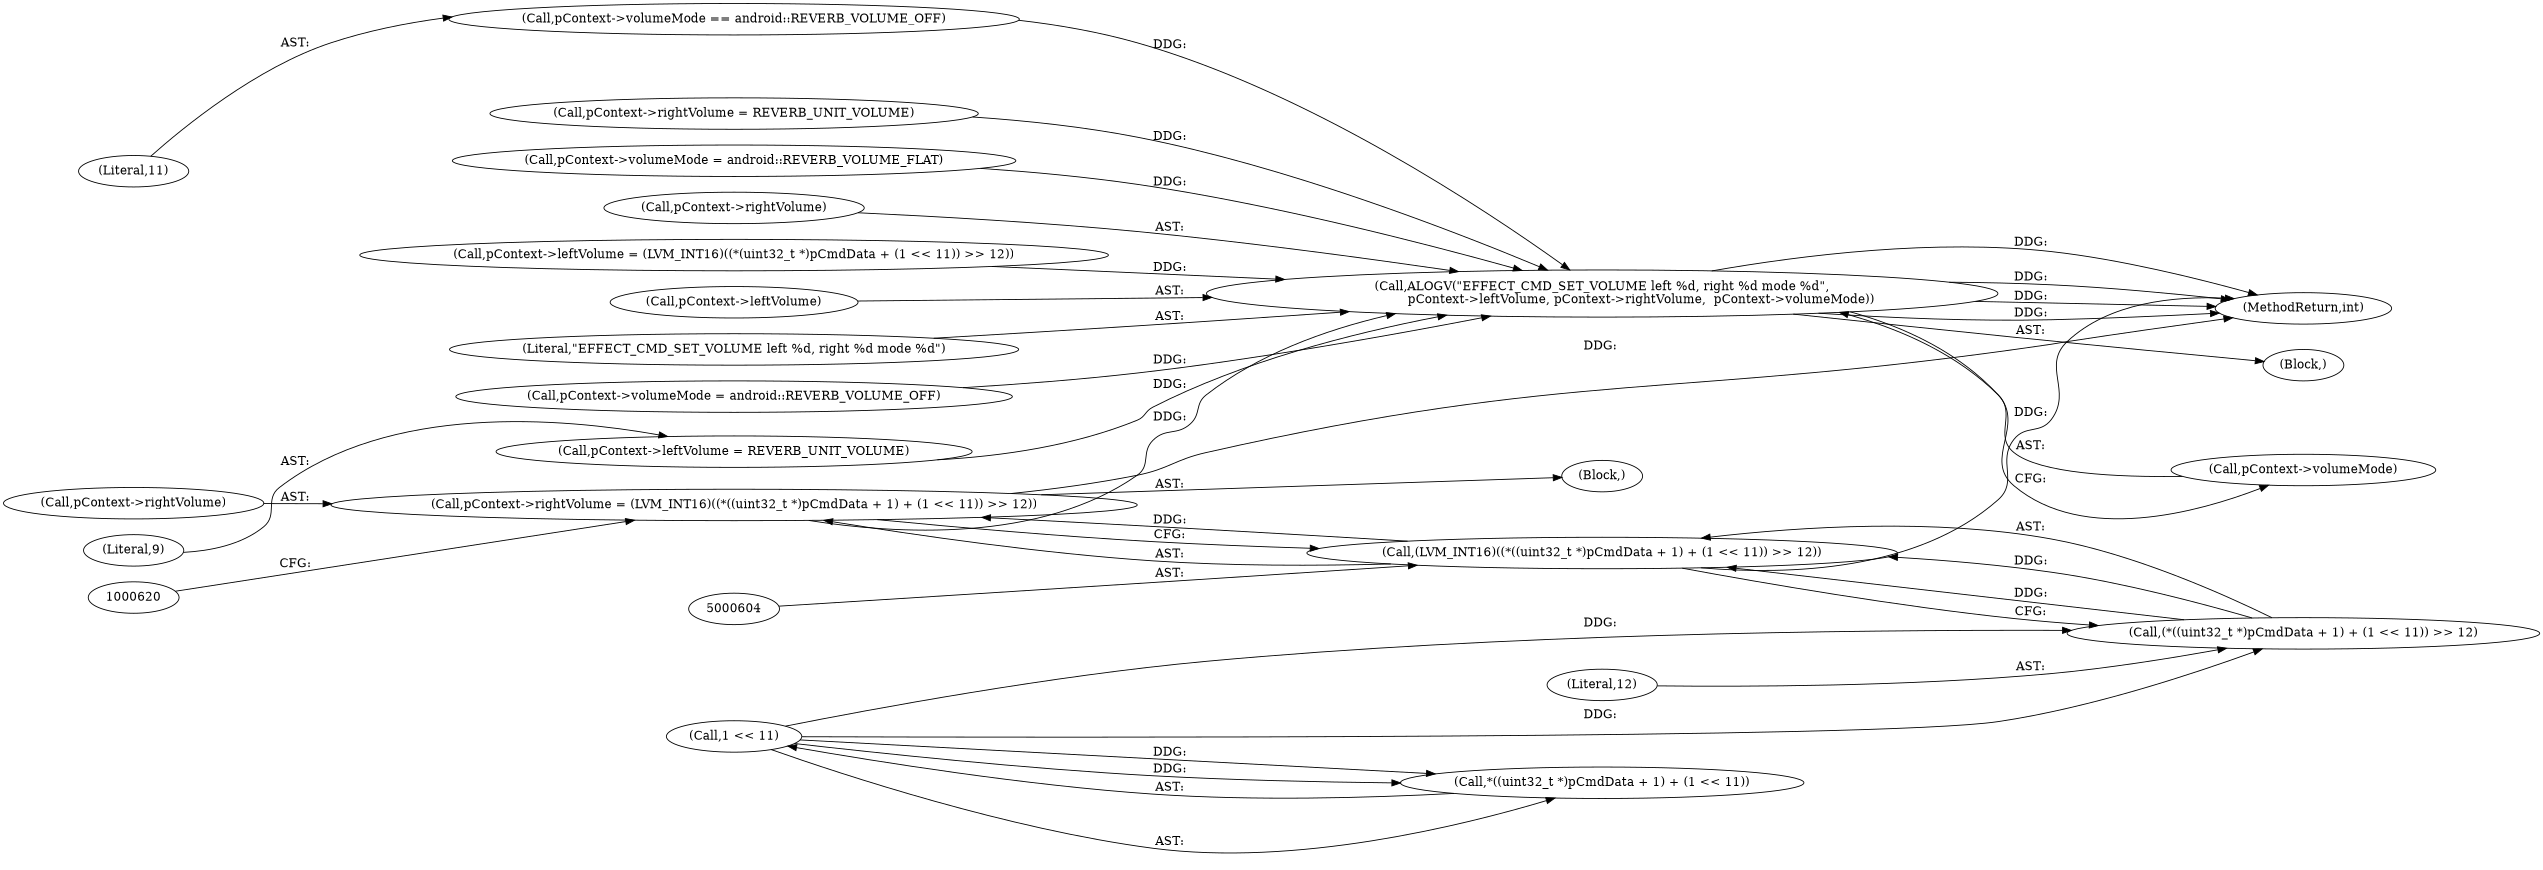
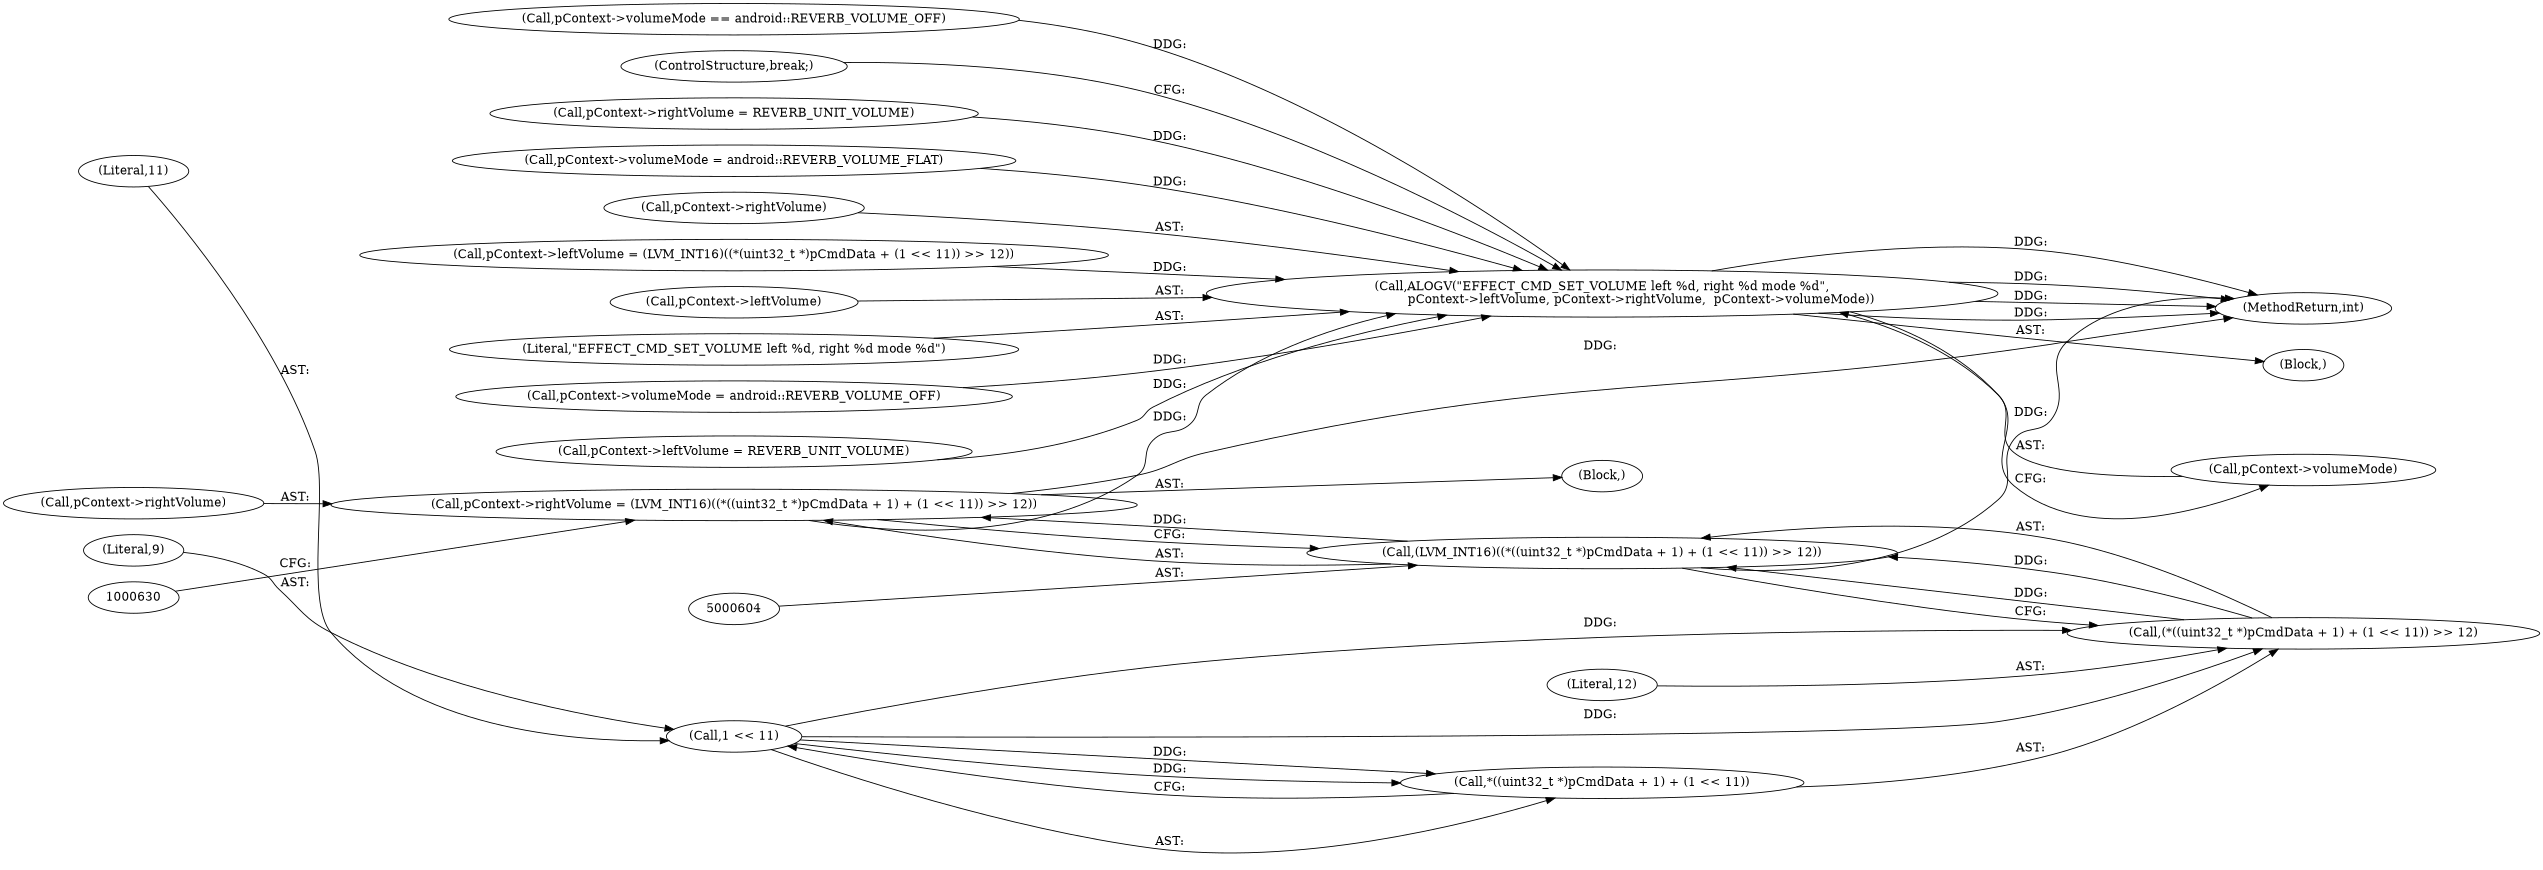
edge "(Literal,11)" -> "(Call,pContext->volumeMode == android::REVERB_VOLUME_OFF)": now "(Literal,11)" -> "(Call,1 << 11)"
node "(ControlStructure,break;)": added
edge "(Literal,9)" -> "(Call,pContext->leftVolume = REVERB_UNIT_VOLUME)": now "(Literal,9)" -> "(Call,1 << 11)"
node "1000620": label "1000620" -> "1000630"
edge "(Call,*((uint32_t *)pCmdData + 1) + (1 << 11))" -> "(Call,(*((uint32_t *)pCmdData + 1) + (1 << 11)) >> 12)": added, label "AST:"
edge "(Call,*((uint32_t *)pCmdData + 1) + (1 << 11))" -> "(Call,1 << 11)": label "AST: " -> "CFG: "
